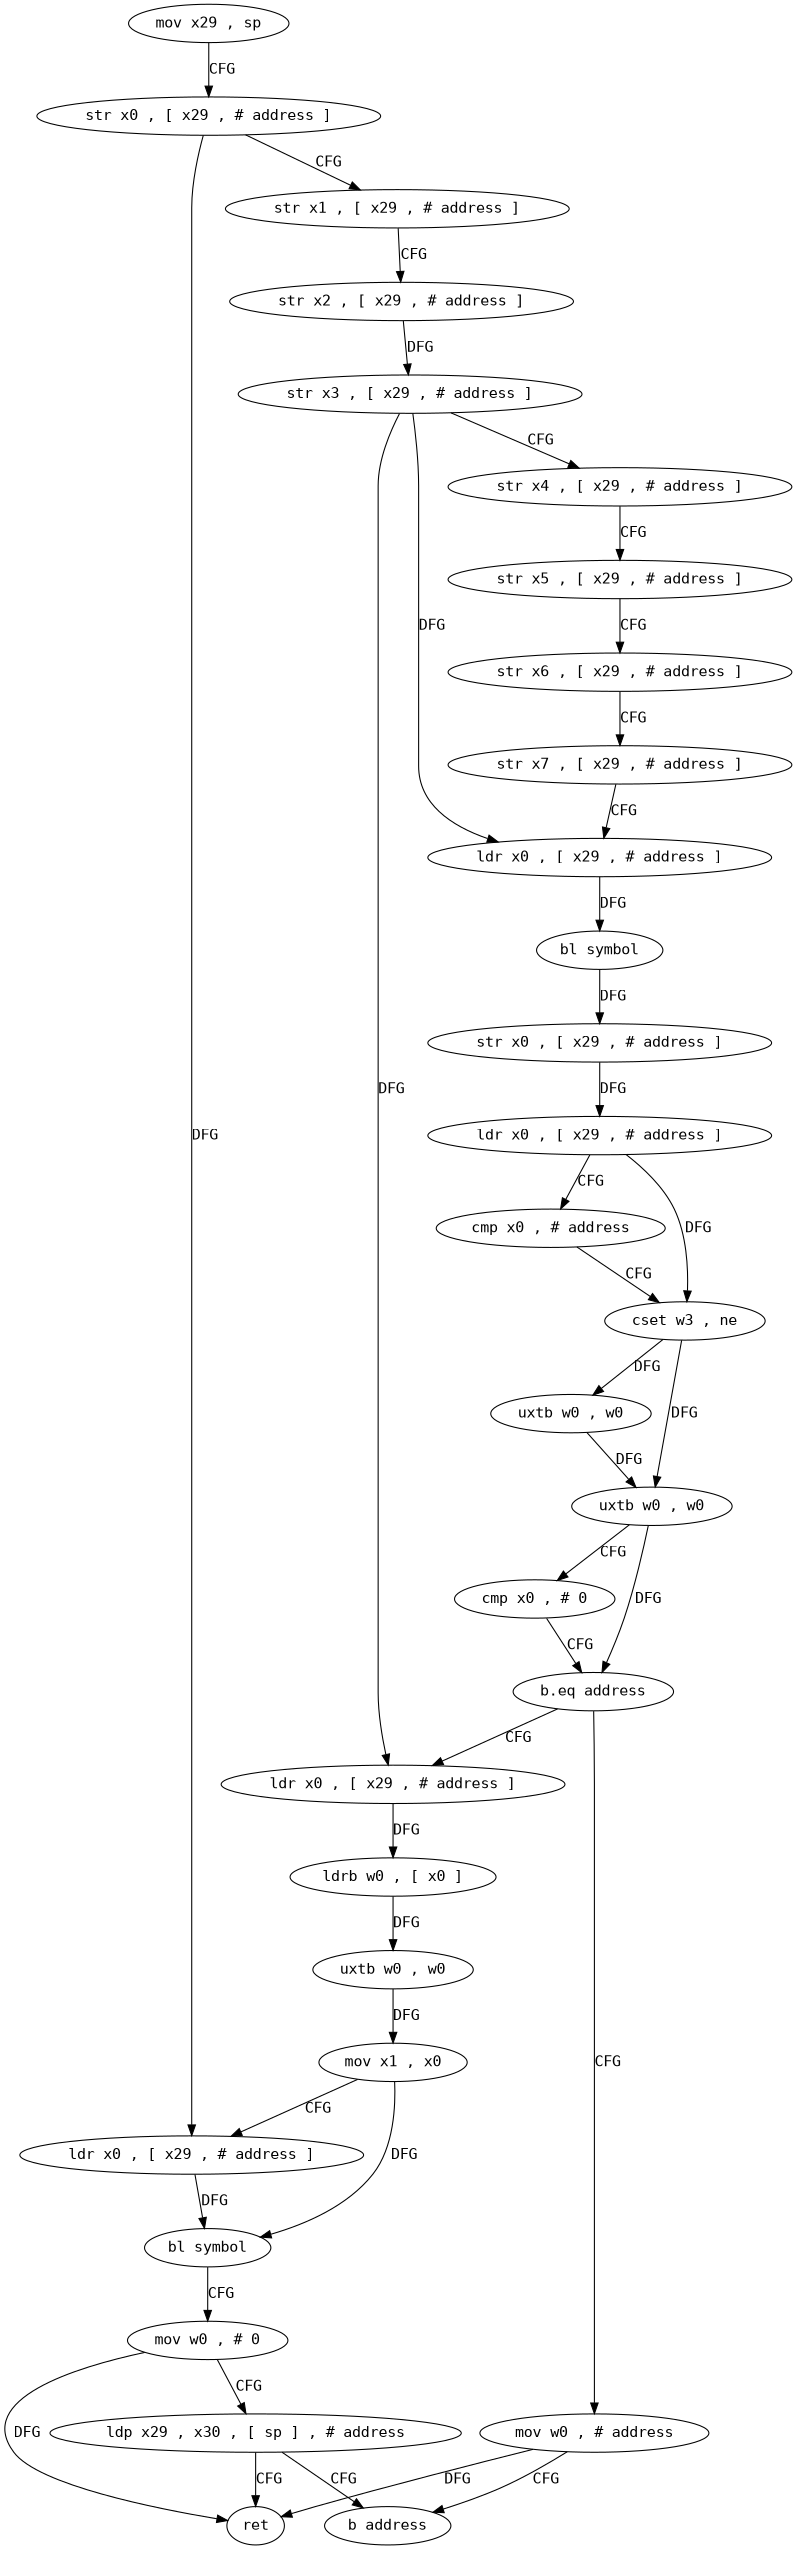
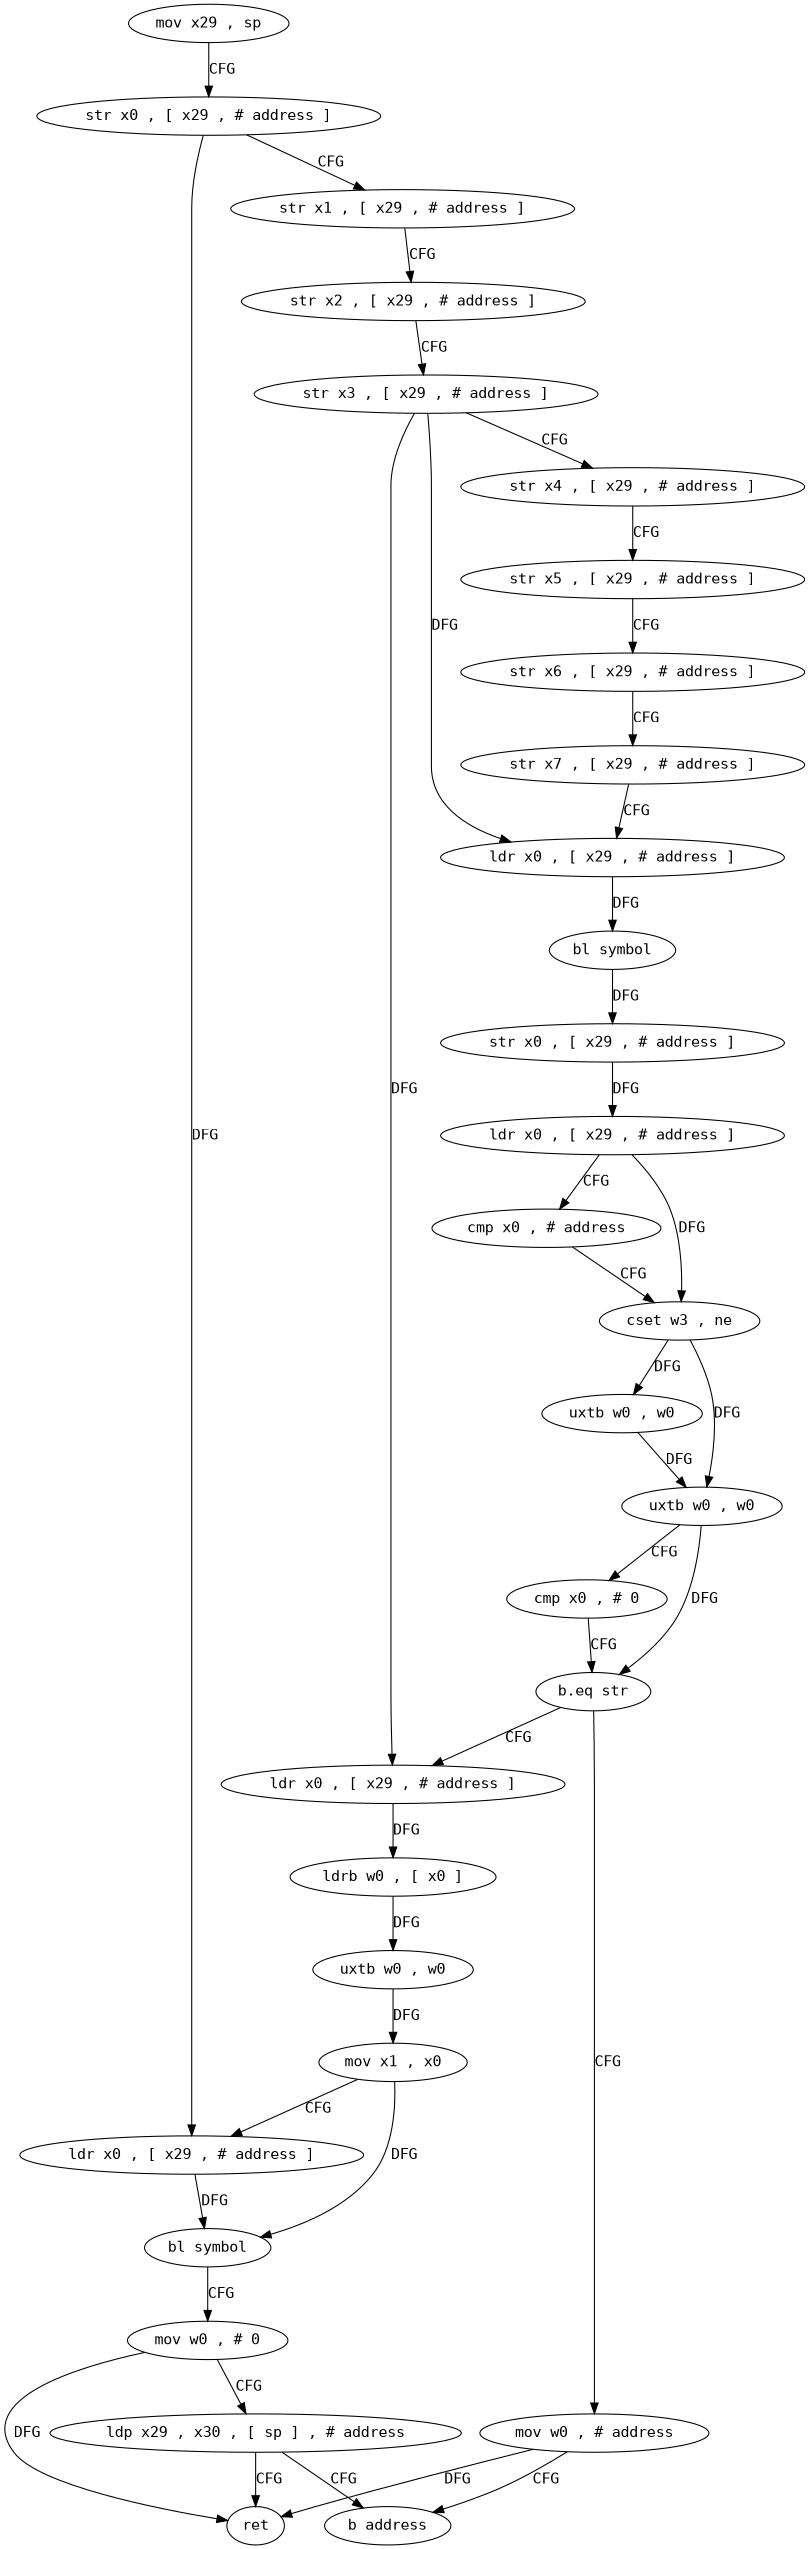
edge "str x2 , [ x29 , # address ]" -> "str x3 , [ x29 , # address ]": label "DFG" -> "CFG"
node "b.eq address": label "b.eq address" -> "b.eq str"
